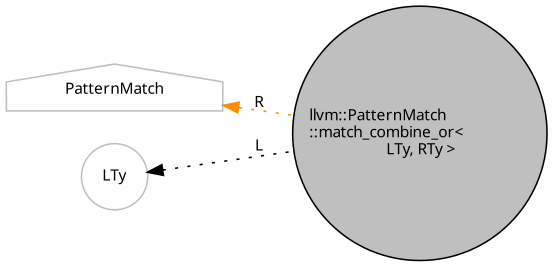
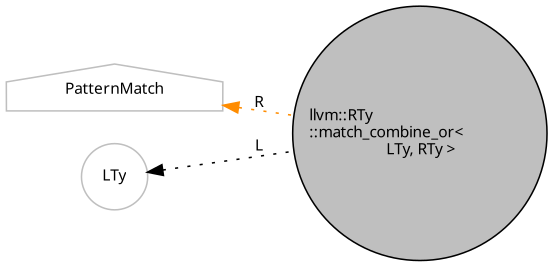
node "llvm::PatternMatch ::match_combine_or< LTy, RTy >": label "llvm::PatternMatch ::match_combine_or< LTy, RTy >" -> "llvm::RTy ::match_combine_or< LTy, RTy >"
